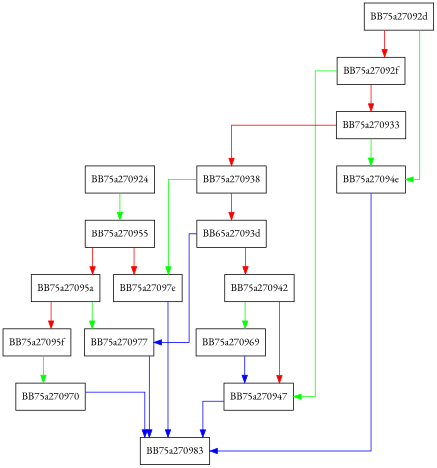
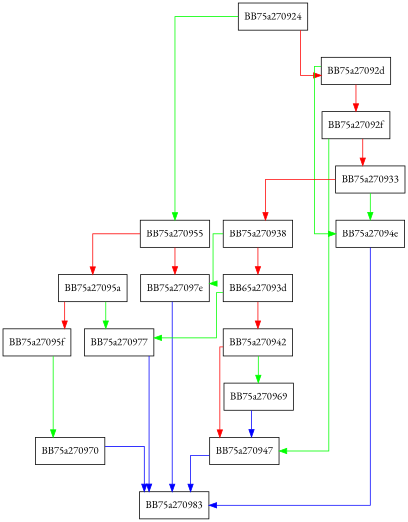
edge "BB75a270924" -> "BB75a27092d": added
edge "BB65a27093d" -> "BB75a270977": color blue -> green
